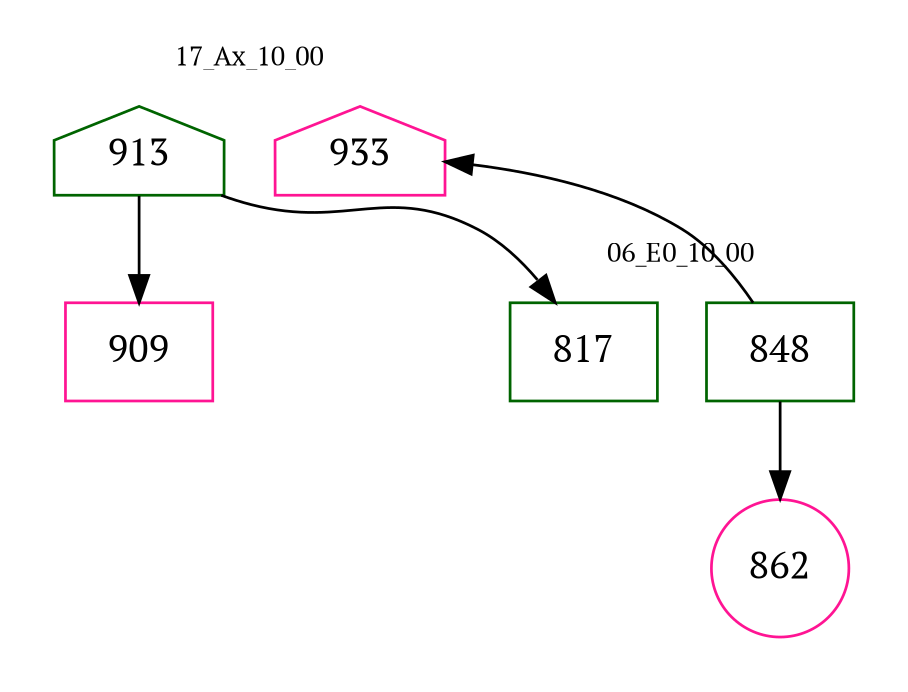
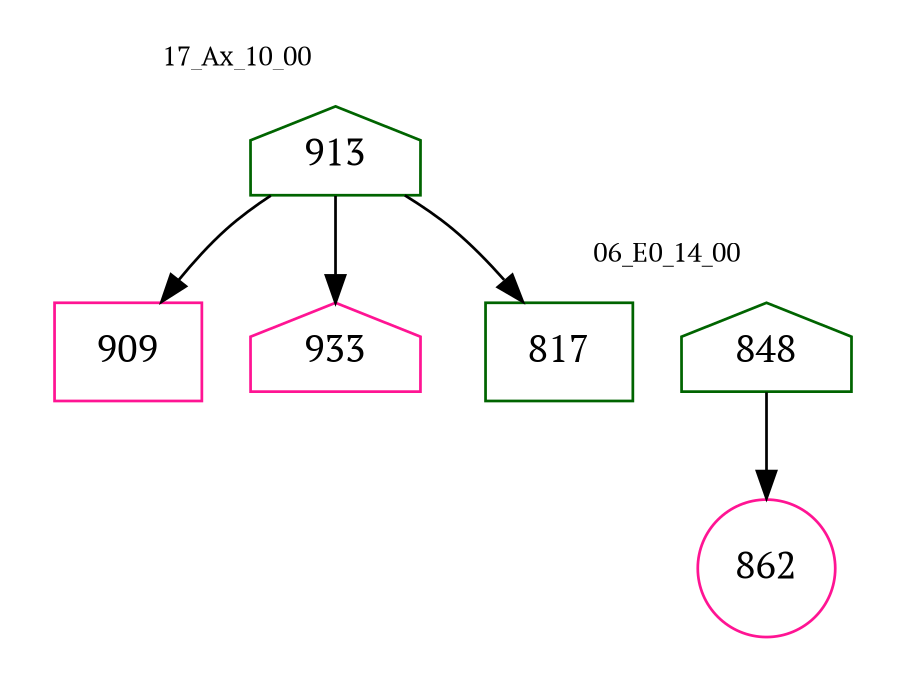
edge "848" -> "933": now "913" -> "933"
cluster "06_E0_10_00": label "06_E0_10_00" -> "06_E0_14_00"
node "848": shape box -> house
